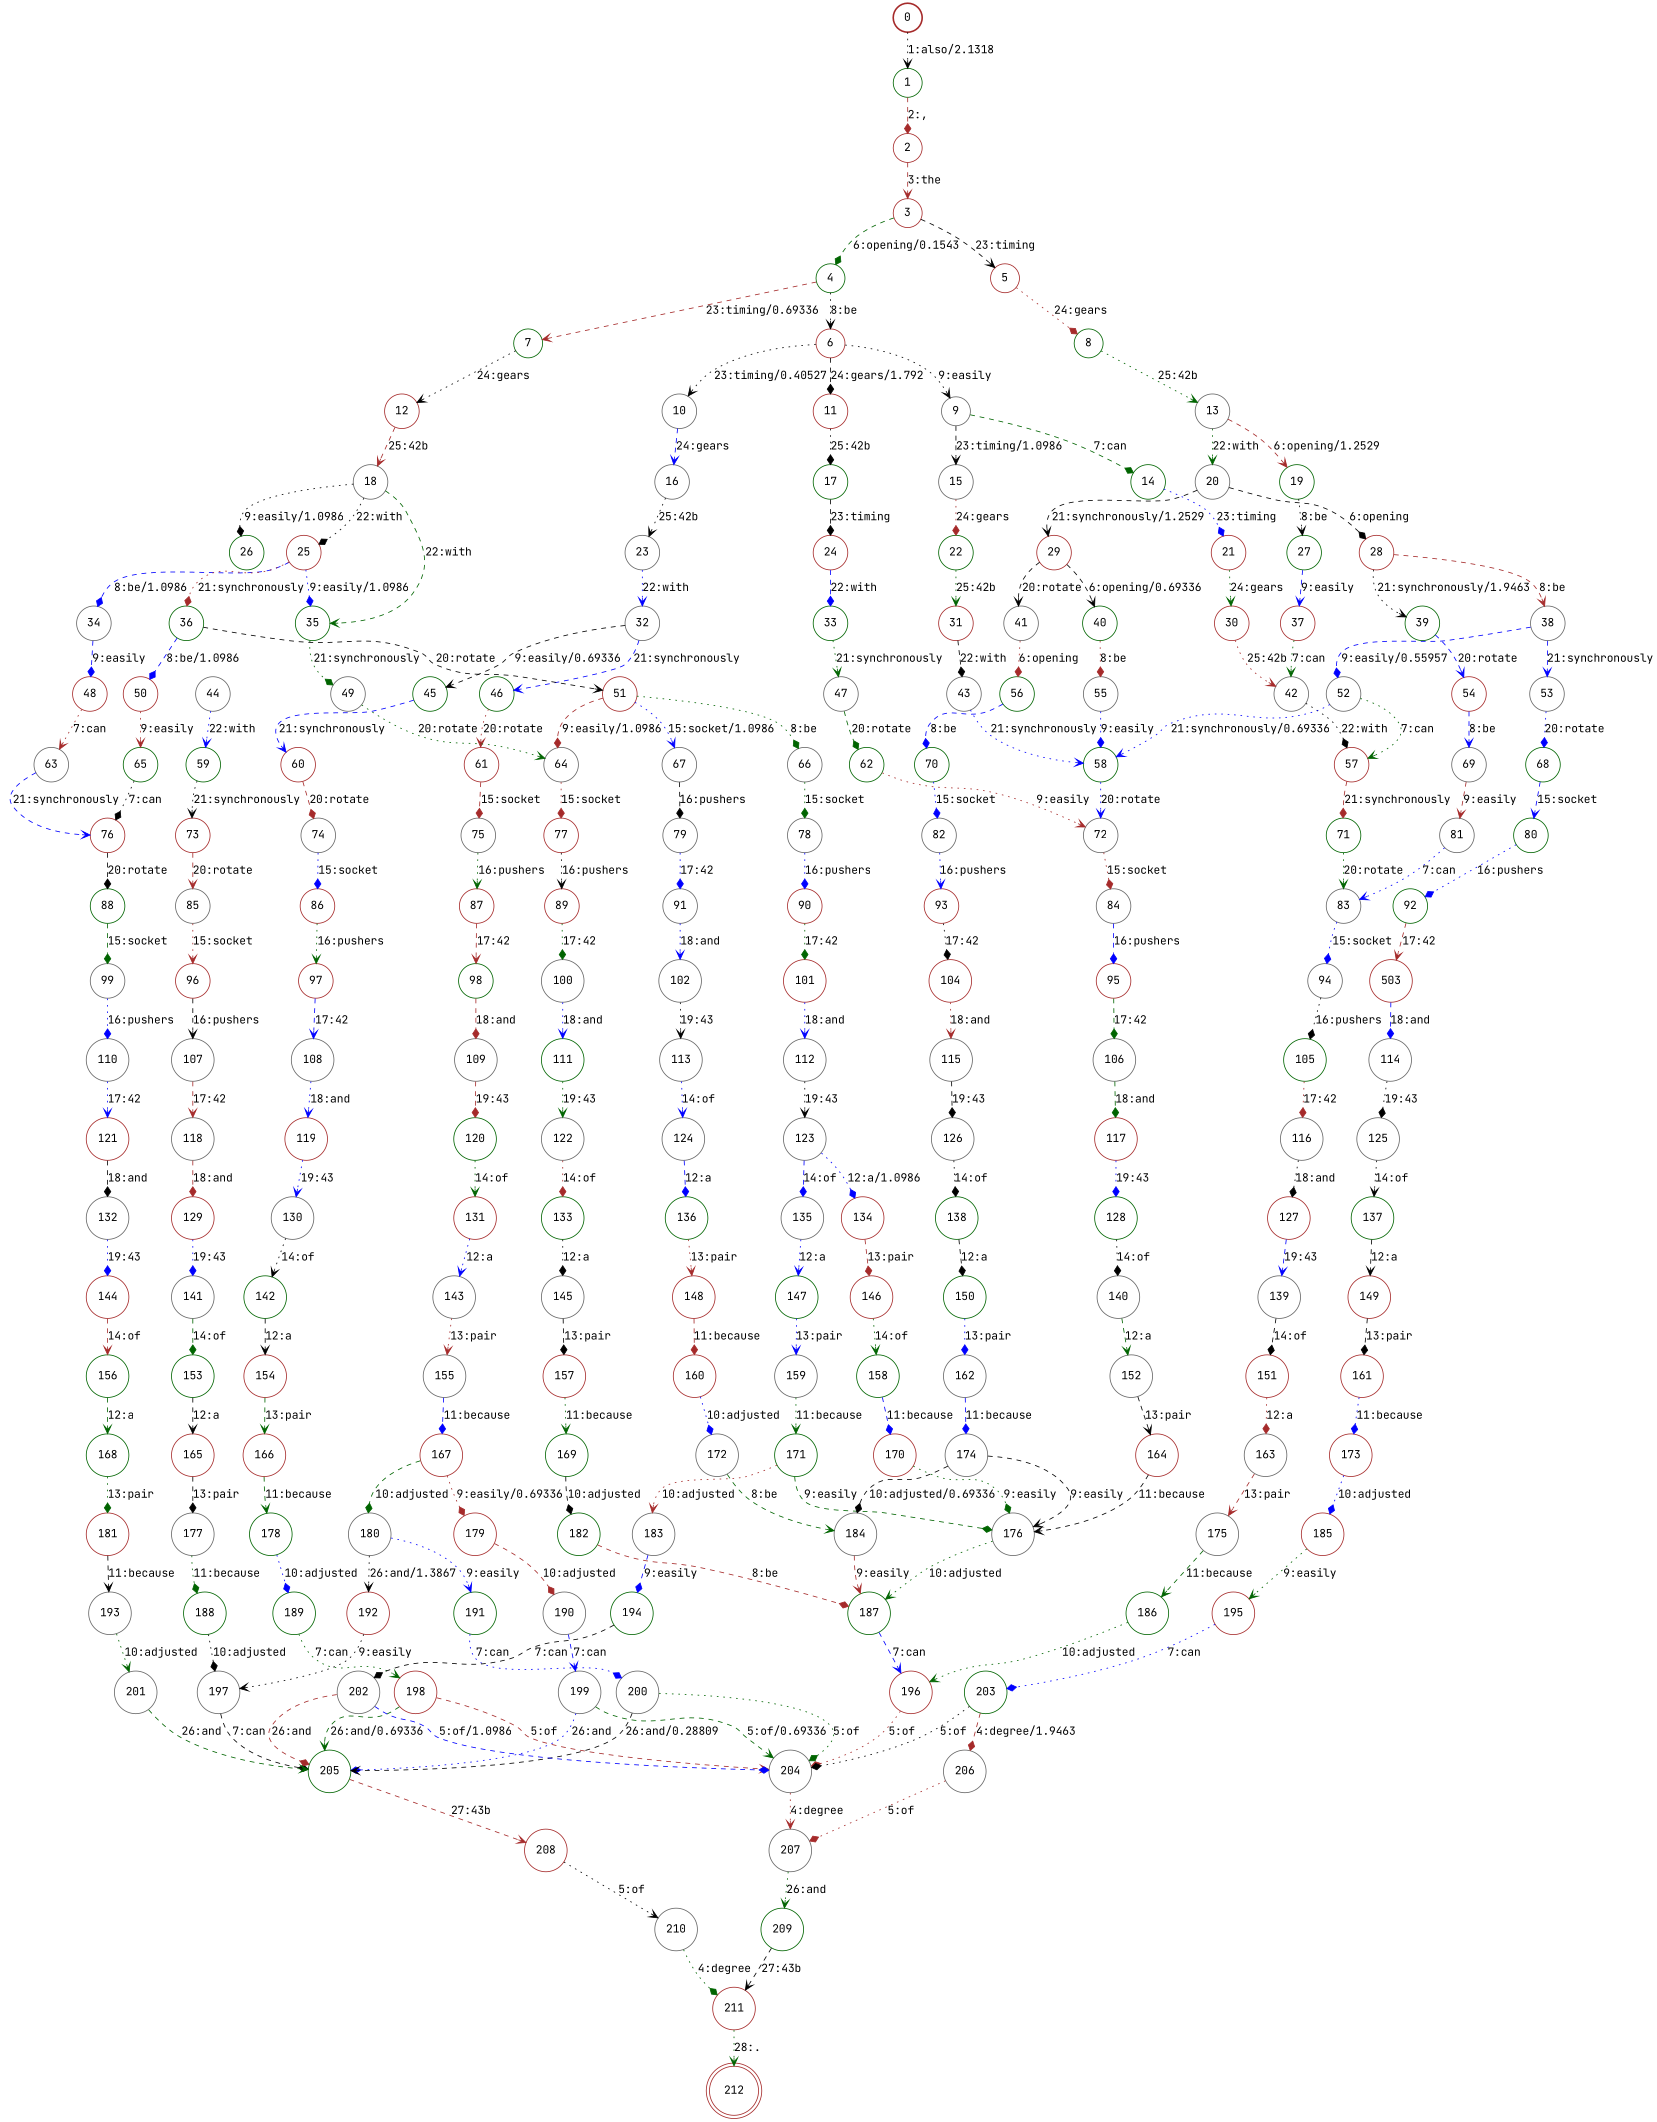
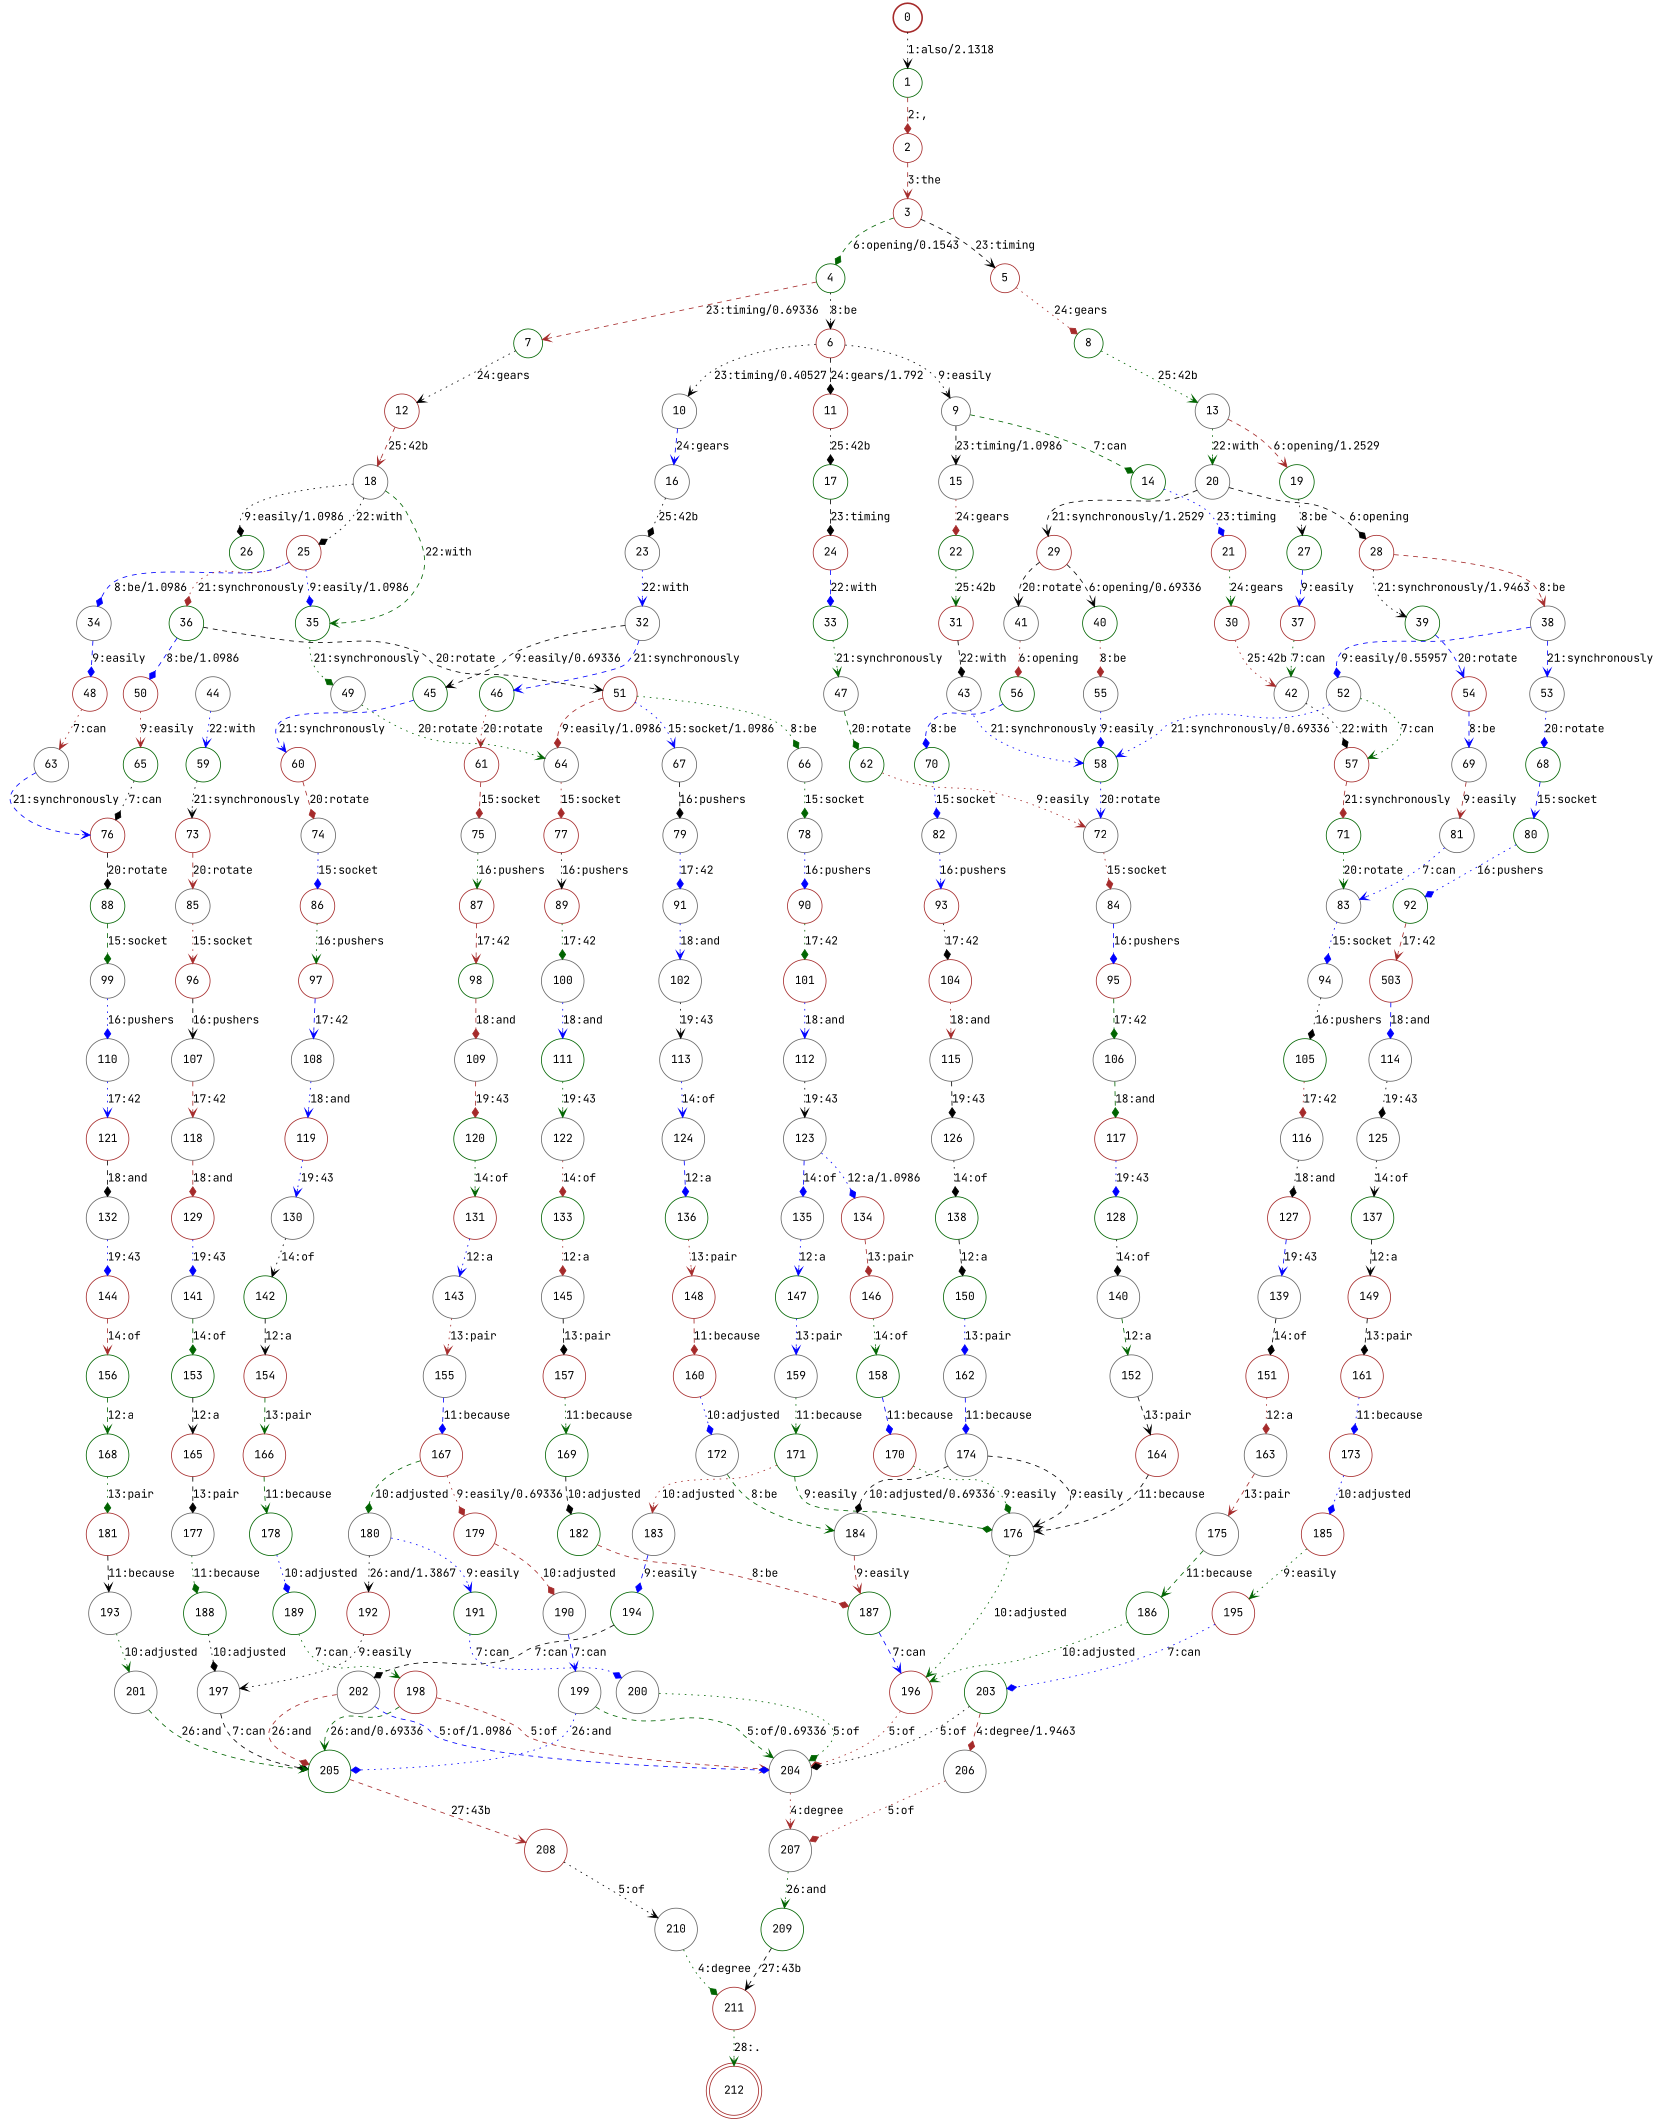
edge "16" -> "23": arrowhead vee -> diamond
edge "133" -> "145": color black -> brown
edge "176" -> "187": now "176" -> "196"
edge "200" -> "205": removed, label "26:and/0.28809"
